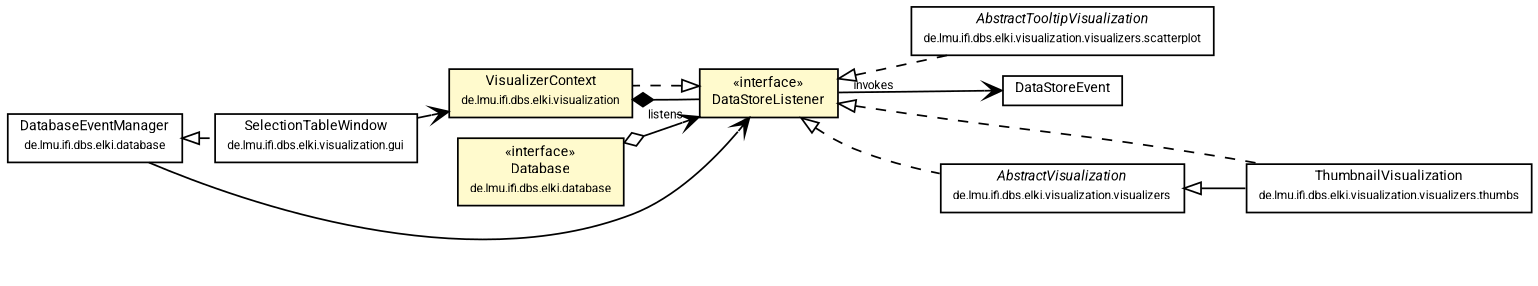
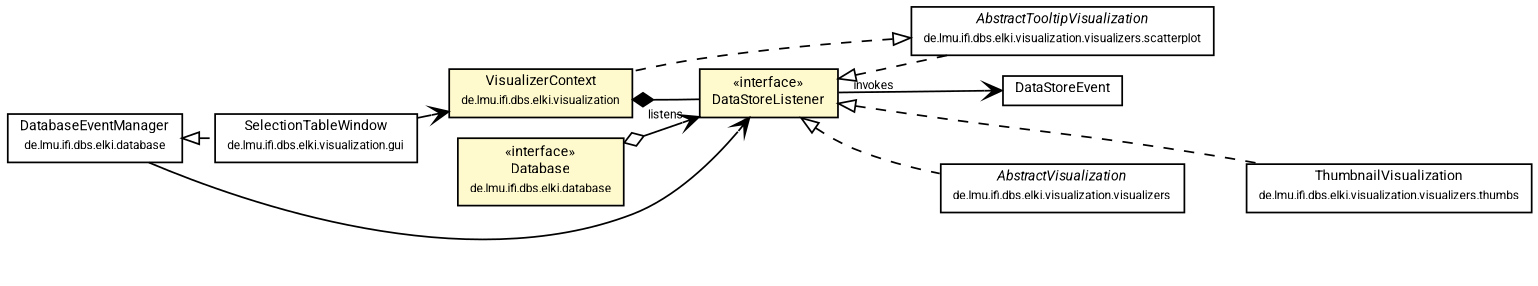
edge "VisualizerContext" -> "DataStoreListener": now "VisualizerContext" -> "AbstractTooltipVisualization"
edge "ThumbnailVisualization" -> "AbstractVisualization": removed
